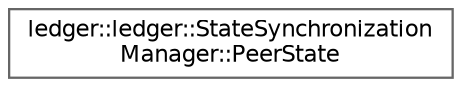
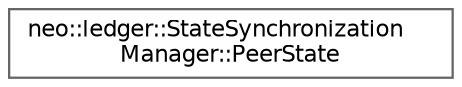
node "ledger::ledger::StateSynchronization Manager::PeerState": label "ledger::ledger::StateSynchronization Manager::PeerState" -> "neo::ledger::StateSynchronization Manager::PeerState"
